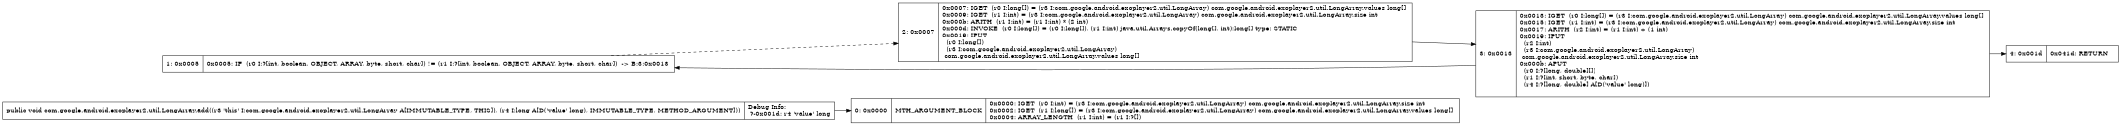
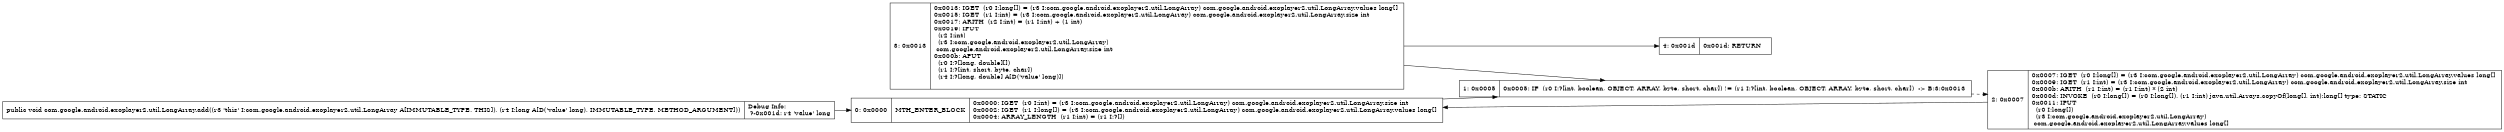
node "2: 0x0007": text "0x0019: IPUT" -> "0x0011: IPUT"
edge "2: 0x0007" -> "3: 0x0013": now "2: 0x0007" -> "0: 0x0000"
node "4: 0x001d": text "0x041d: RETURN" -> "0x001d: RETURN"
edge "0: 0x0000" -> "1: 0x0005": added
node "0: 0x0000": text "MTH_ARGUMENT_BLOCK" -> "MTH_ENTER_BLOCK"
